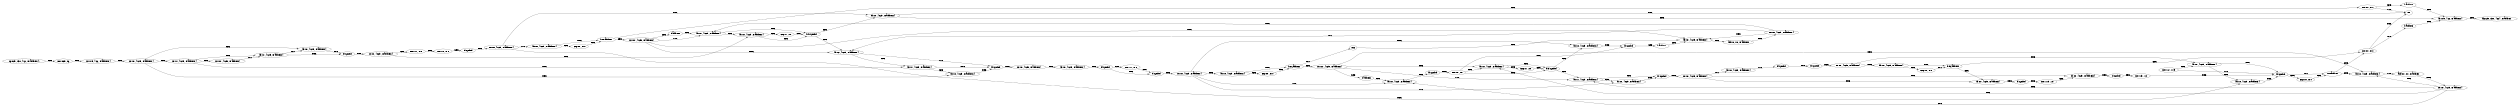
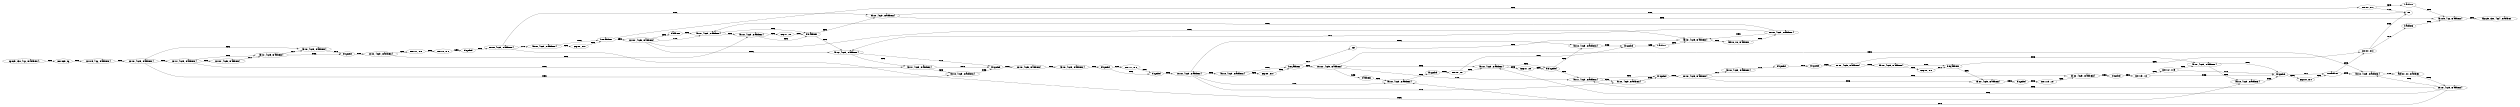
node "b.lo symbol": label "b.lo symbol" -> "b.lo address"
node "nop": label "nop" -> "stp"
edge "mov w3 , w0" -> "mov w2 , w19": added, label "CFG"
edge "mov x1 , x0" -> "b.hi symbol": removed, label "DFG"
